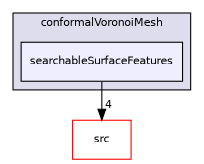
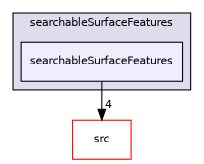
cluster "conformalVoronoiMesh": label "conformalVoronoiMesh" -> "searchableSurfaceFeatures"
